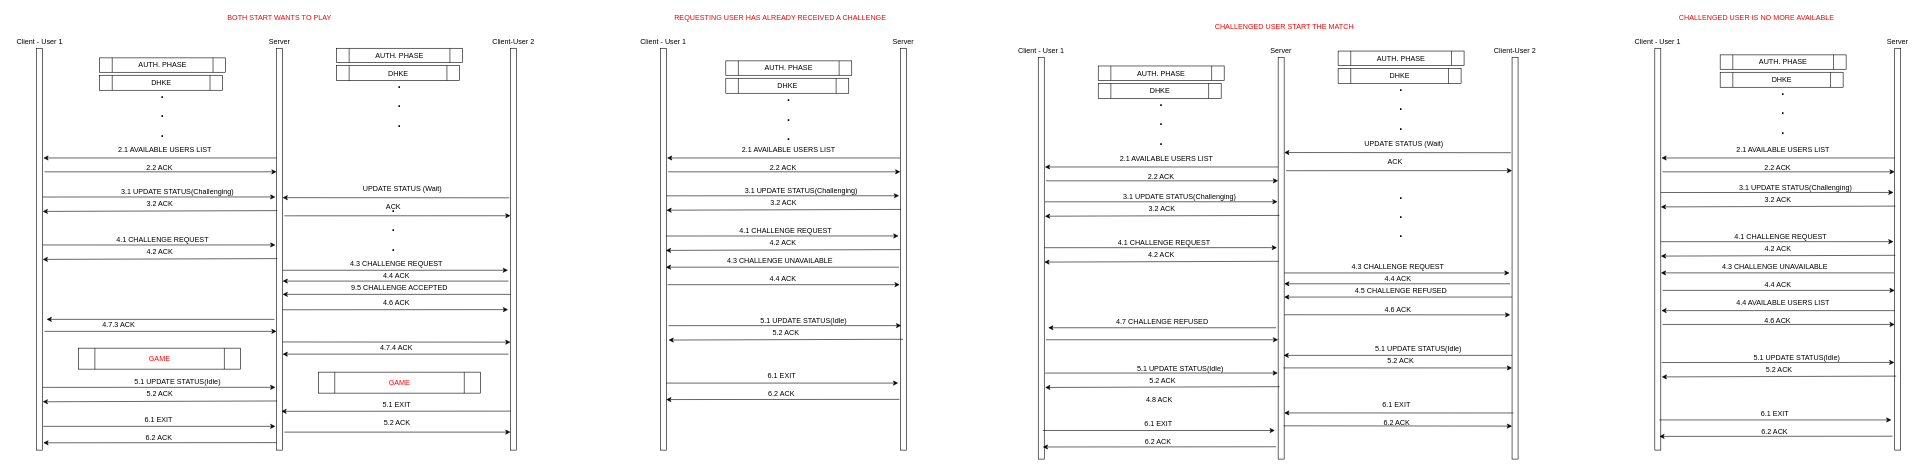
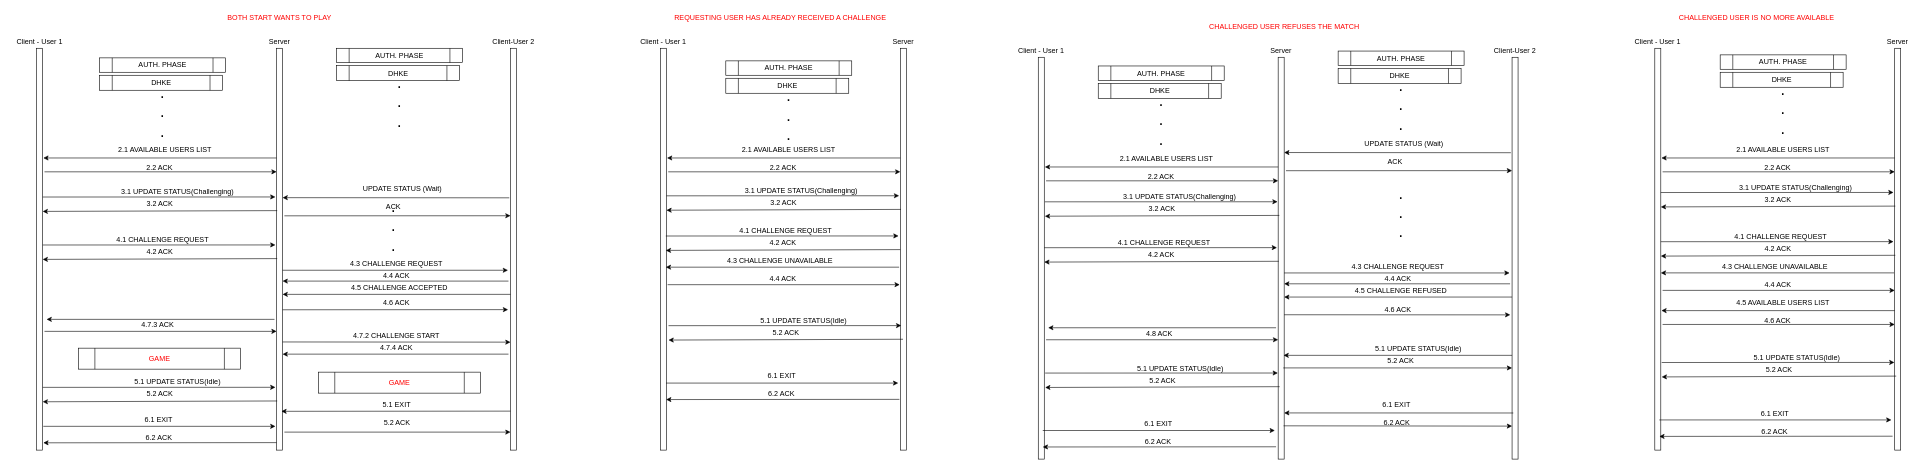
node "CHALLENGED USER START THE MATCH": label "CHALLENGED USER START THE MATCH" -> "CHALLENGED USER REFUSES THE MATCH"
node "9.5 CHALLENGE ACCEPTED": label "9.5 CHALLENGE ACCEPTED" -> "4.5 CHALLENGE ACCEPTED"
node "4.4 AVAILABLE USERS LIST": label "4.4 AVAILABLE USERS LIST" -> "4.5 AVAILABLE USERS LIST"
node "4.7 CHALLENGE REFUSED": removed
node "4.7.3 ACK": moved (118, 326) -> (157, 326)
node "4.7.2 CHALLENGE START": added
node "4.8 ACK": moved (1159, 400) -> (1159, 334)
